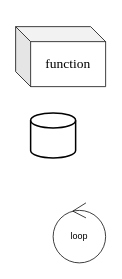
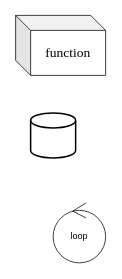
node "function": moved (60, 57) -> (60, 45)
